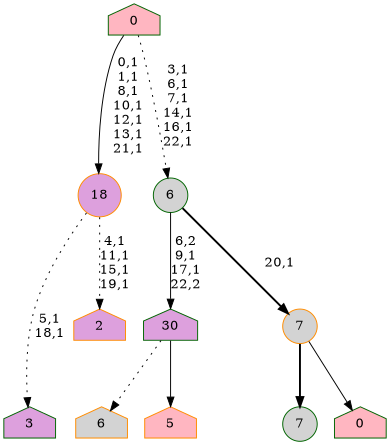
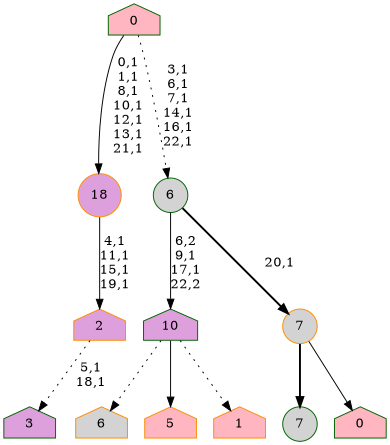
edge "18" -> "2": style dotted -> solid
edge "18" -> "3": now "2" -> "3"
node "30": label "30" -> "10"
node "1": added
